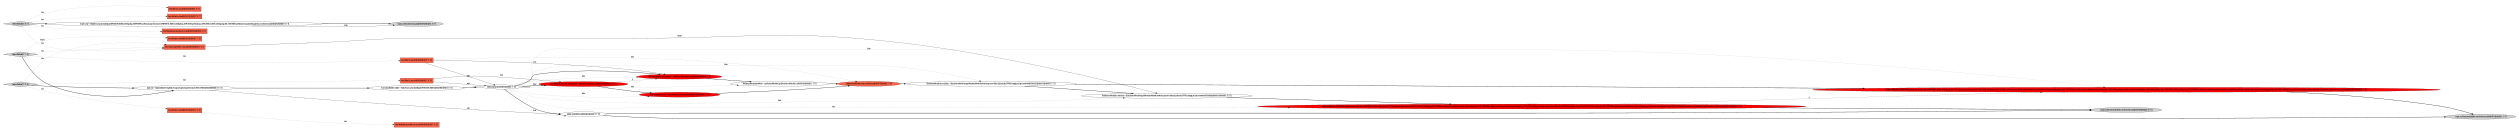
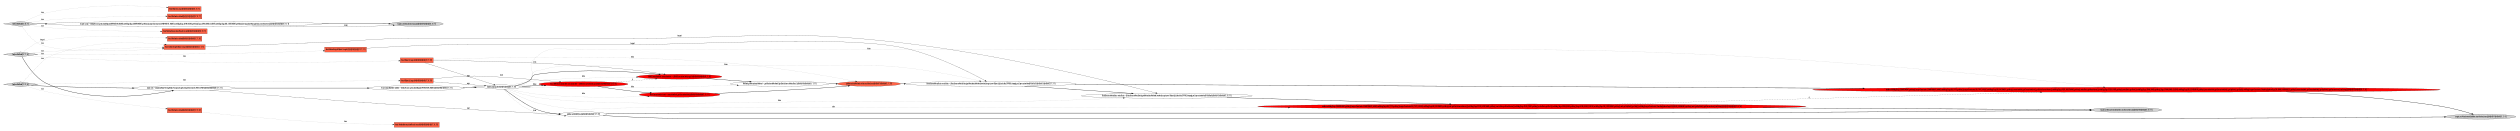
node "final AdviceTargetObject target@@@2@@@['0', '1', '0']": added
